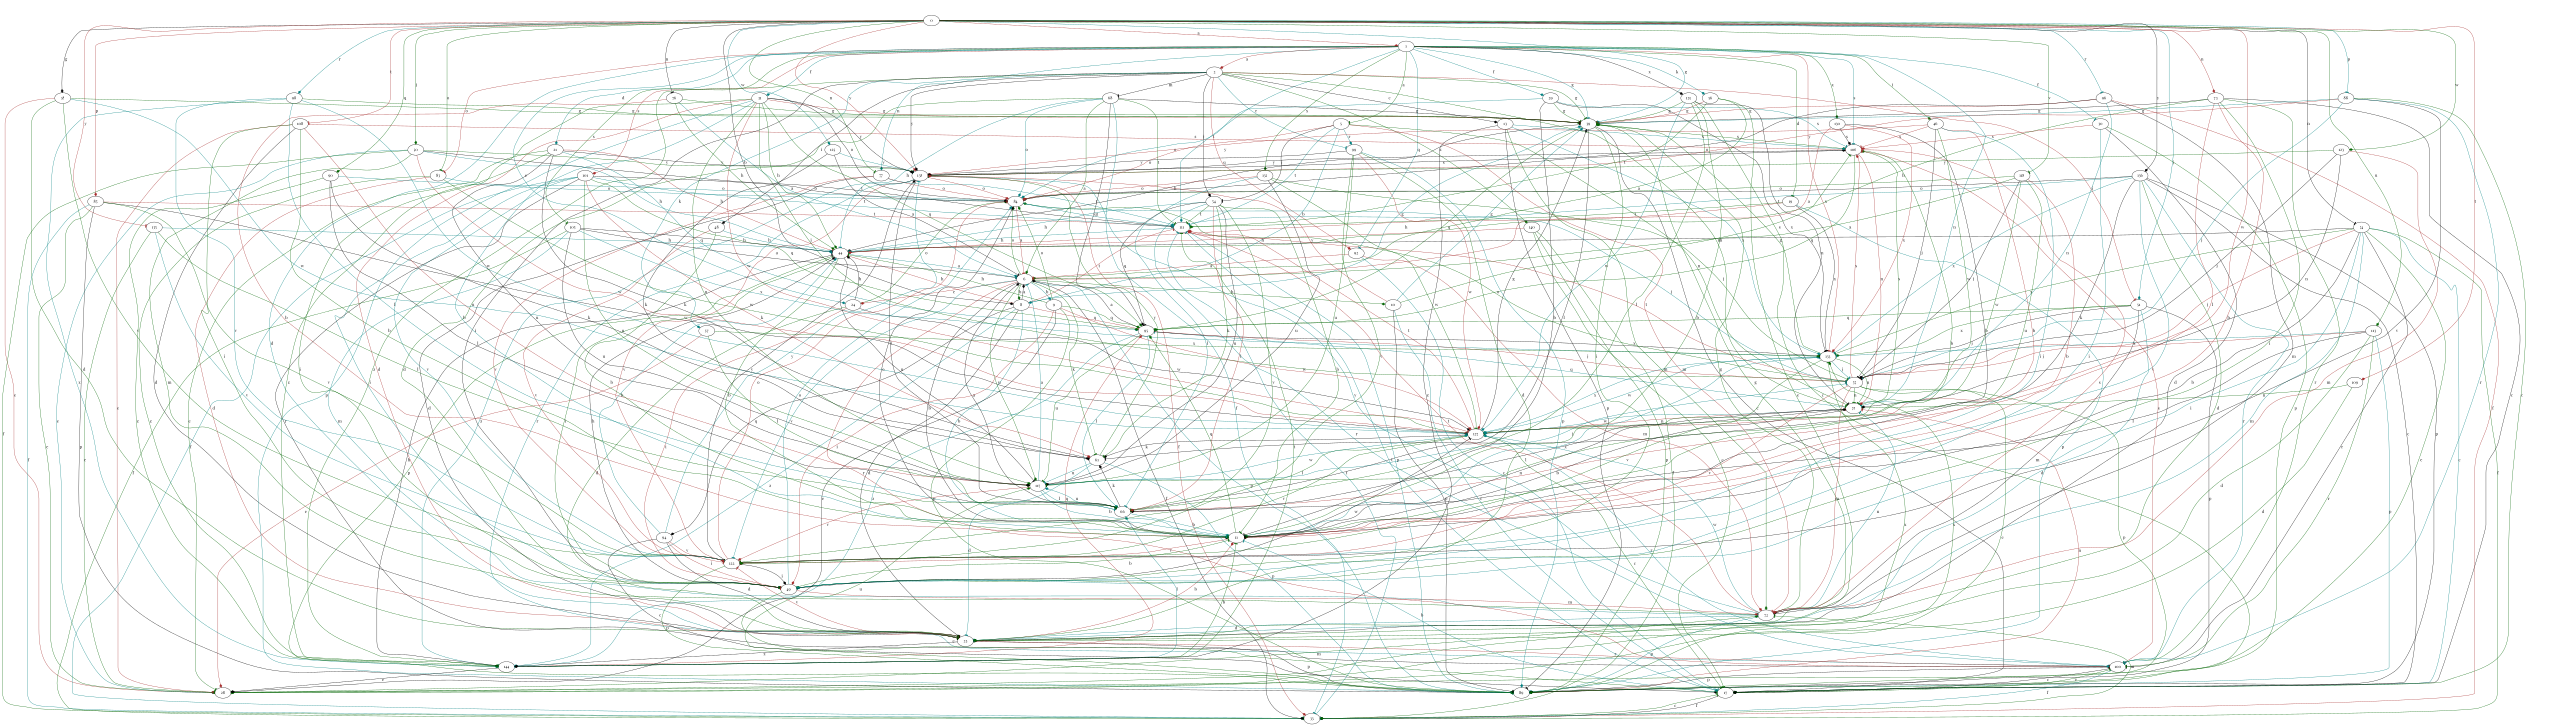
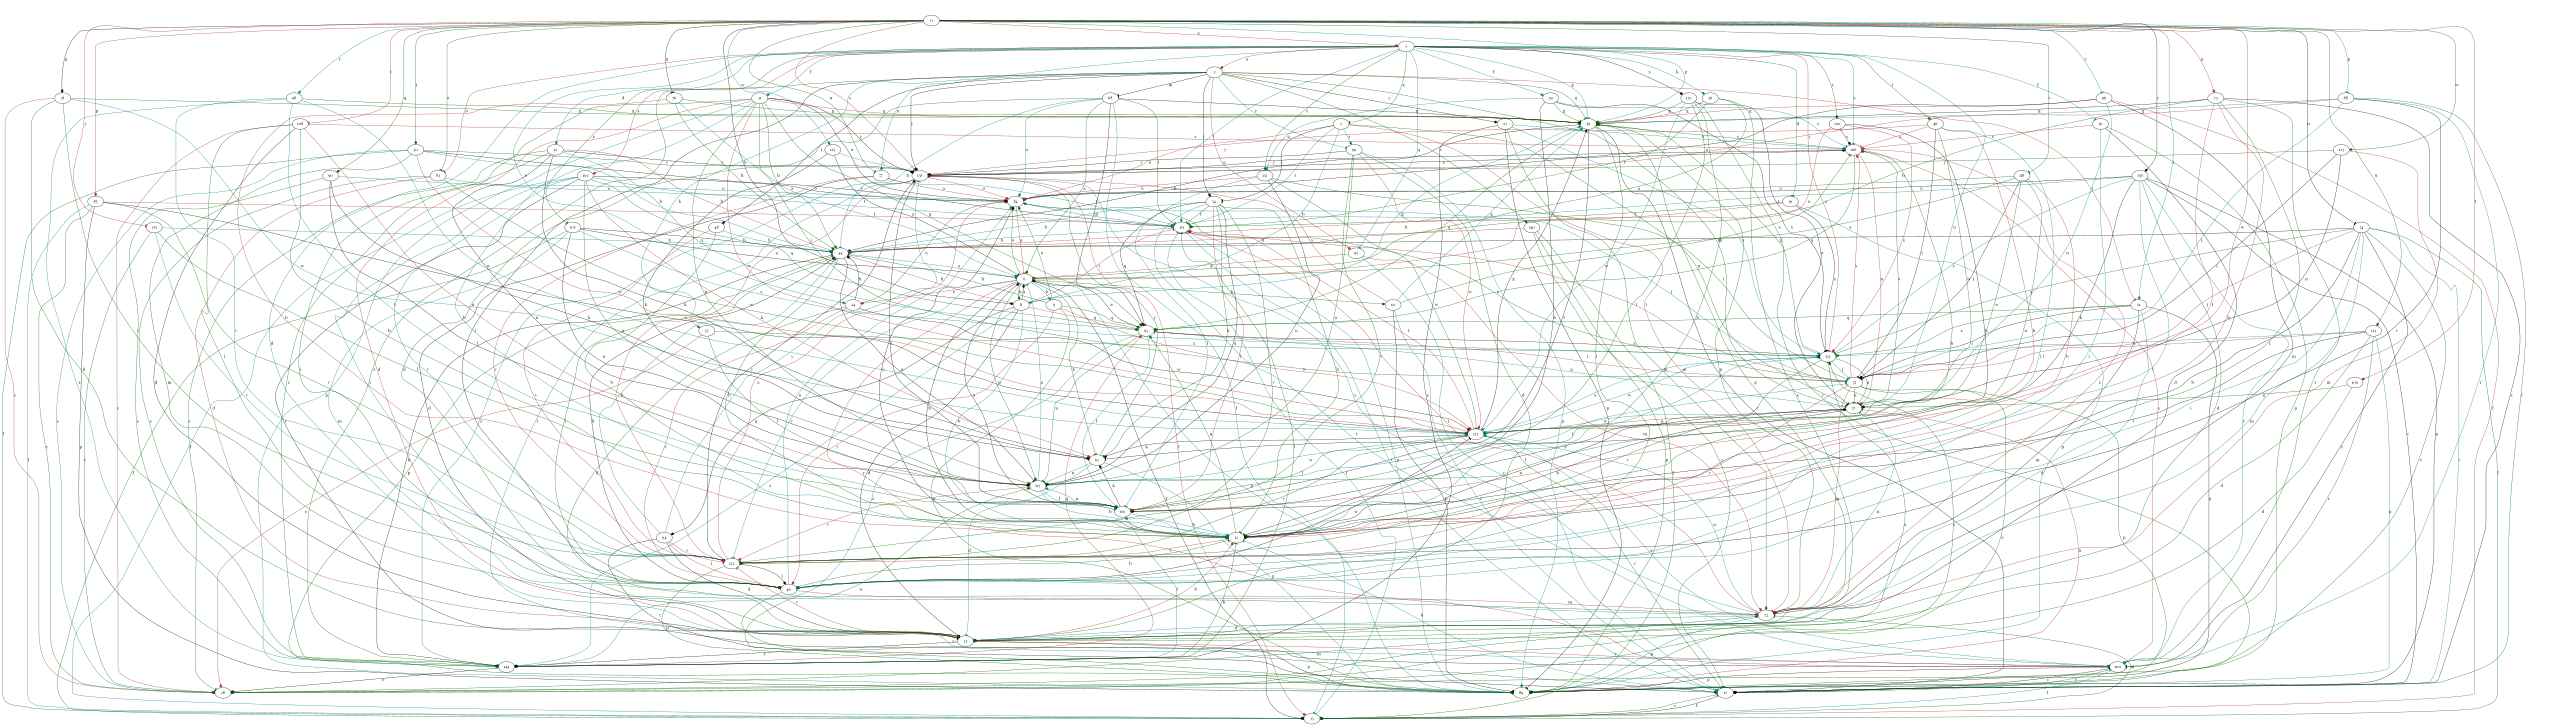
edge "29" -> "84": now "29" -> "132"
edge "9" -> "28": removed, label "e"
